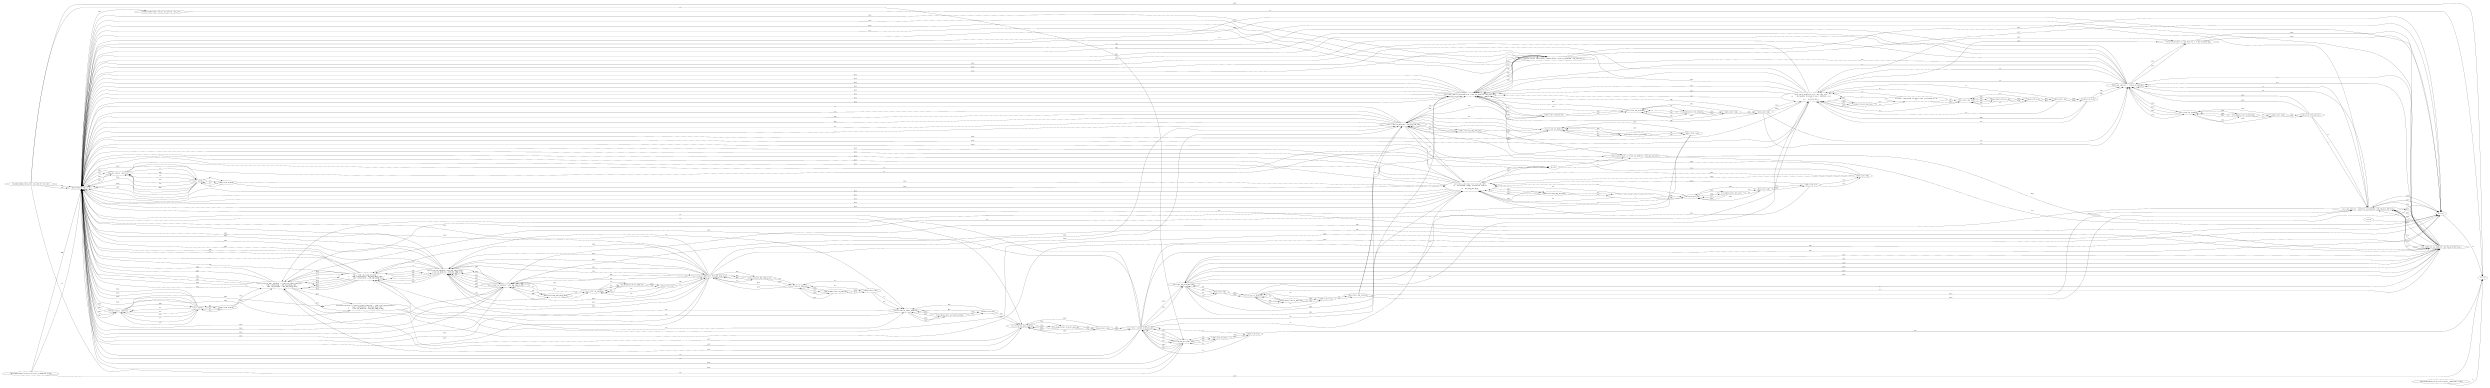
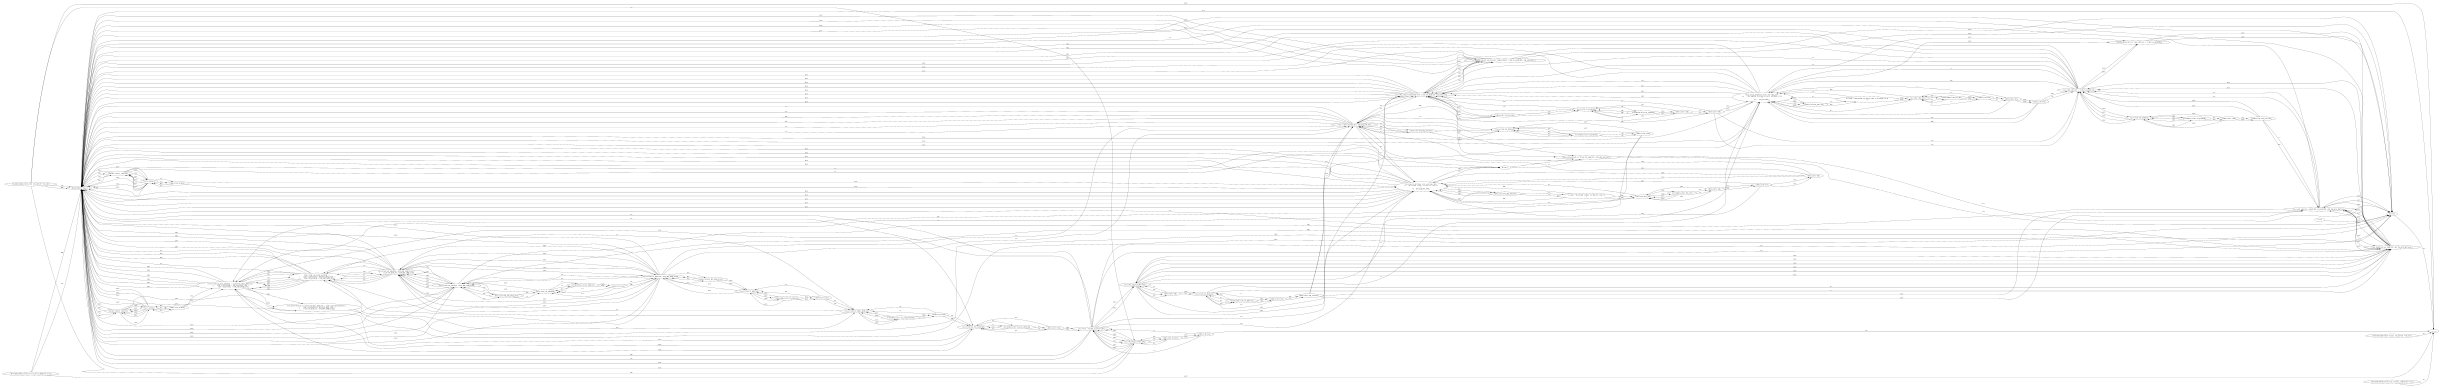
edge "(MethodReturn,static int)" -> "(MethodParameterOut,struct net_device *net_dev)": now "(MethodReturn,static int)" -> "1000100"
